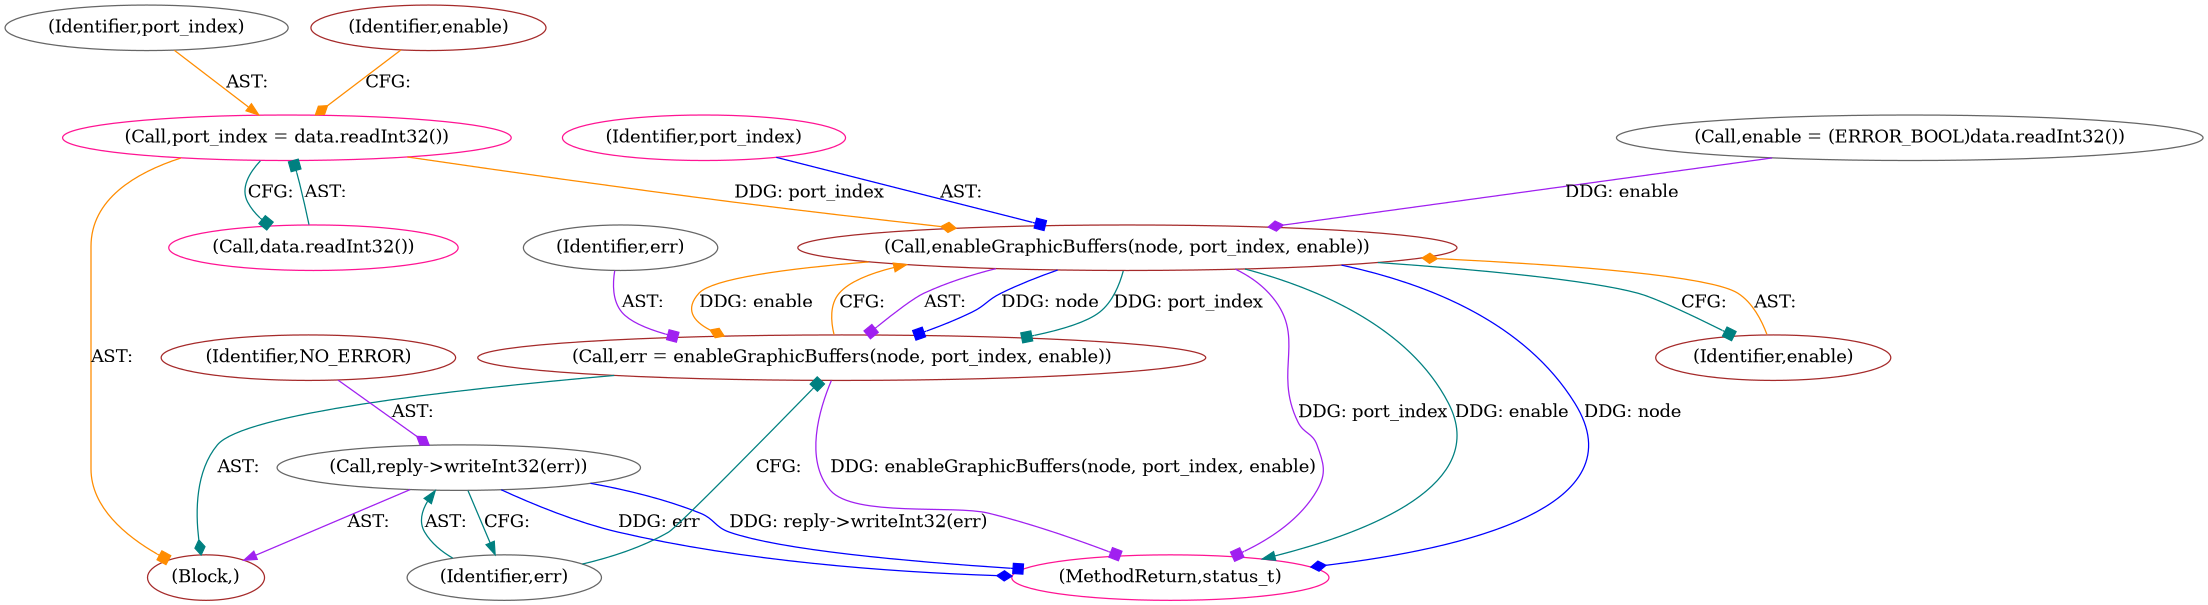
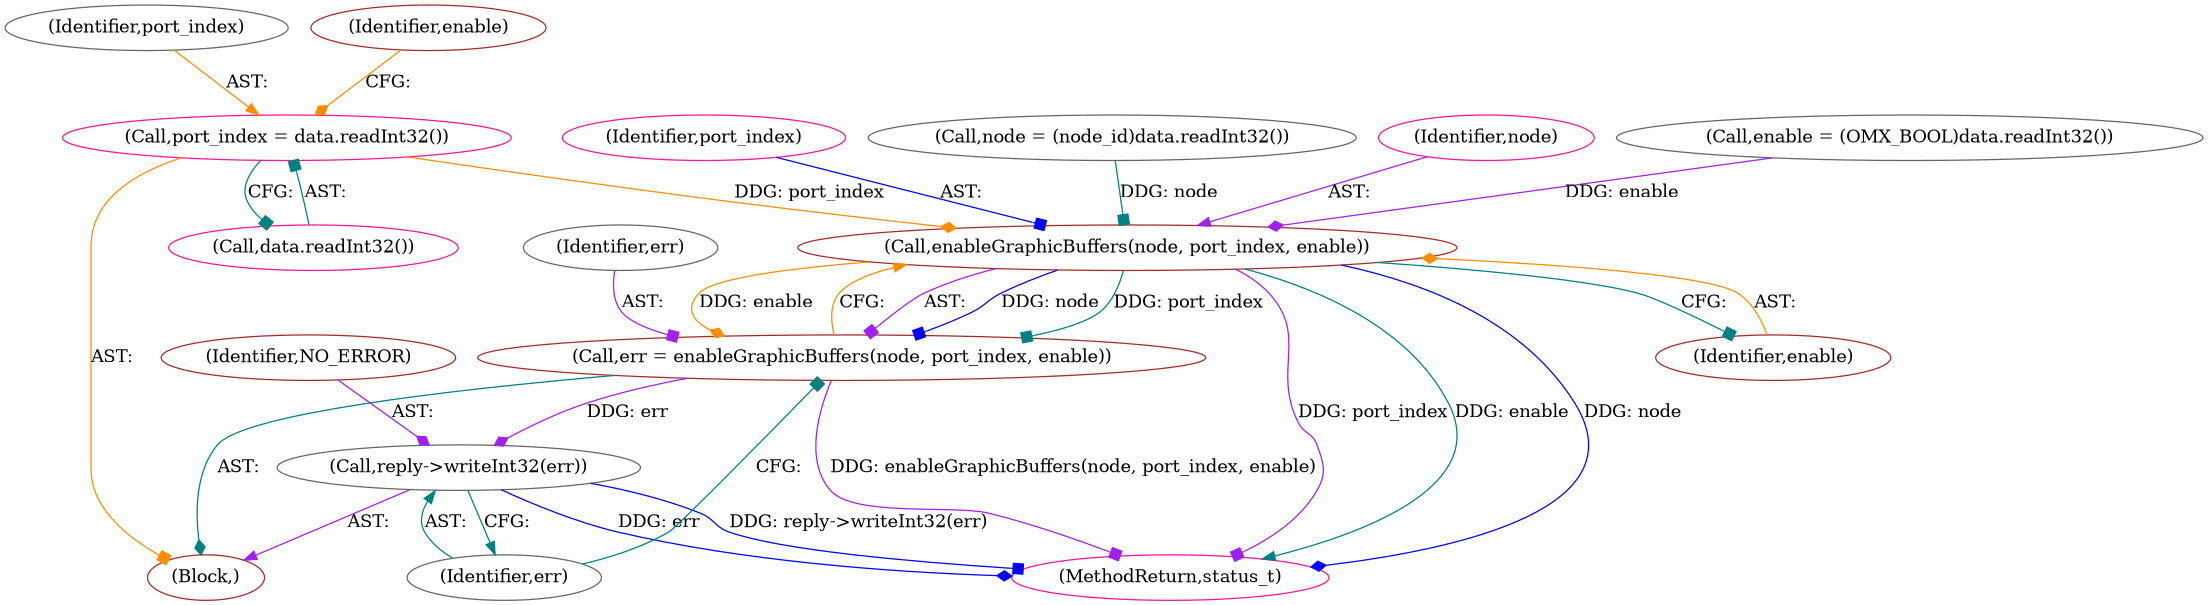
node "(Call,node = (node_id)data.readInt32())": added
node "(Identifier,node)": added
node "(Call,enable = (ERROR_BOOL)data.readInt32())": label "(Call,enable = (ERROR_BOOL)data.readInt32())" -> "(Call,enable = (OMX_BOOL)data.readInt32())"
edge "(Call,err = enableGraphicBuffers(node, port_index, enable))" -> "(Call,reply->writeInt32(err))": added, label "DDG: err"
